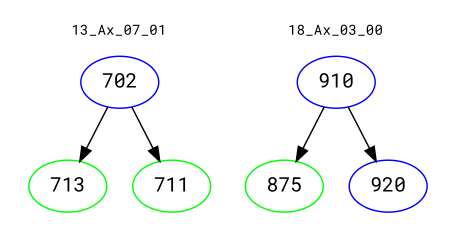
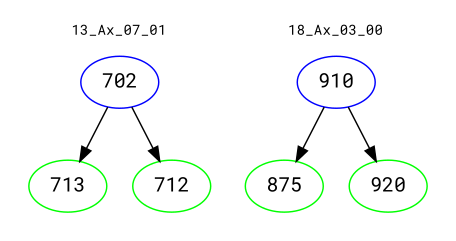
node "711": label "711" -> "712"
node "920": color blue -> green
